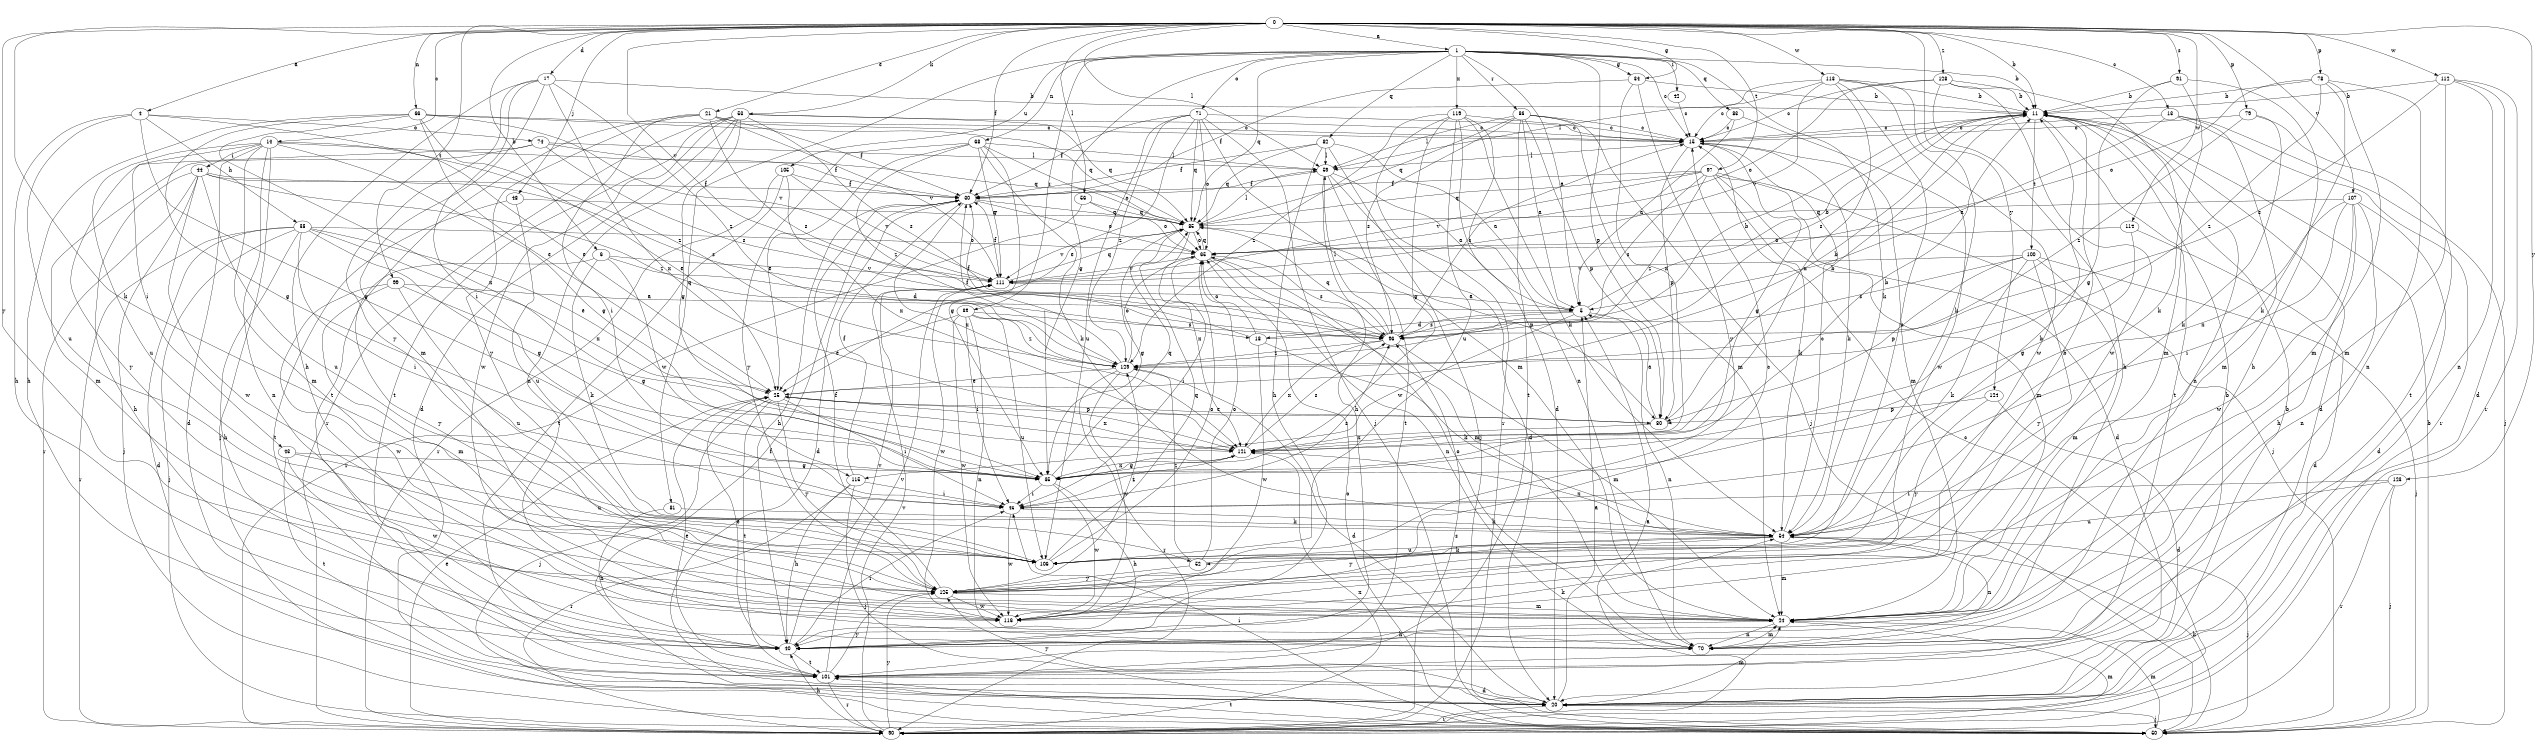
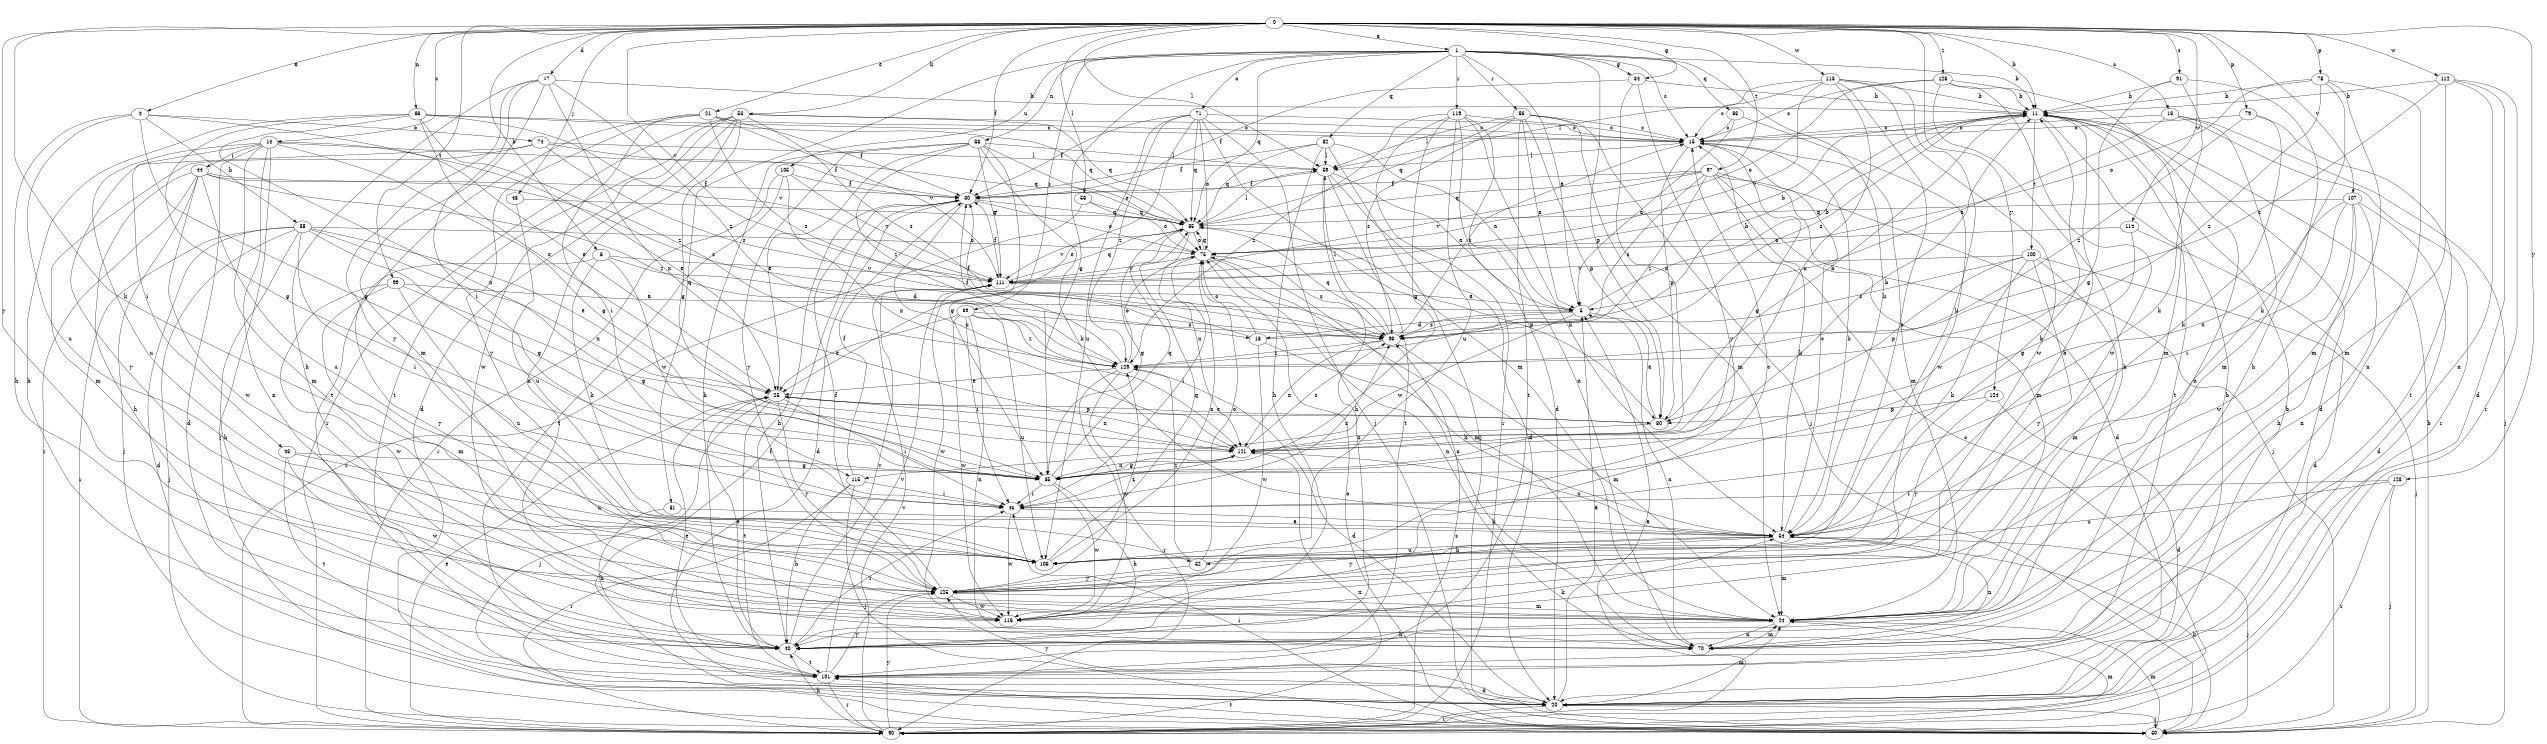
edge "1" -> "119": label "x" -> "r"
node "42": removed
node "65": label "65" -> "75"
edge "68" -> "40": added, label "h"
edge "25" -> "11": now "111" -> "11"
edge "81" -> "54": label "k" -> "a"
edge "48" -> "101": removed, label "t"
